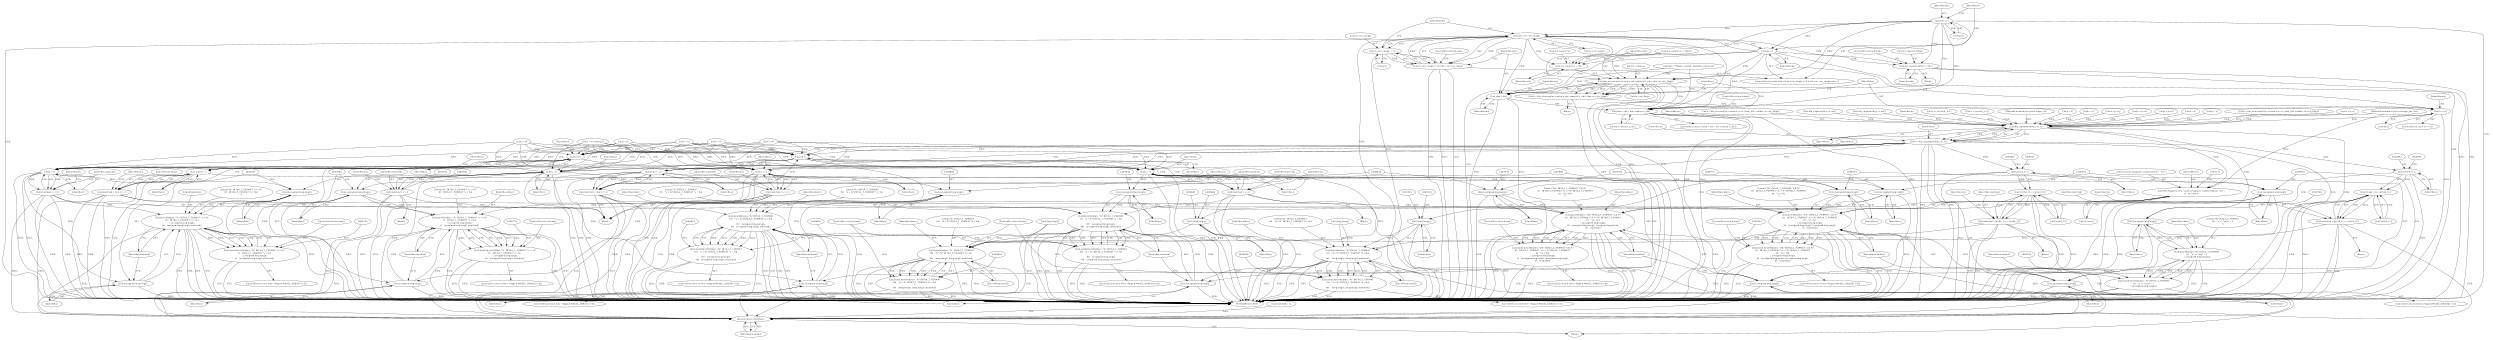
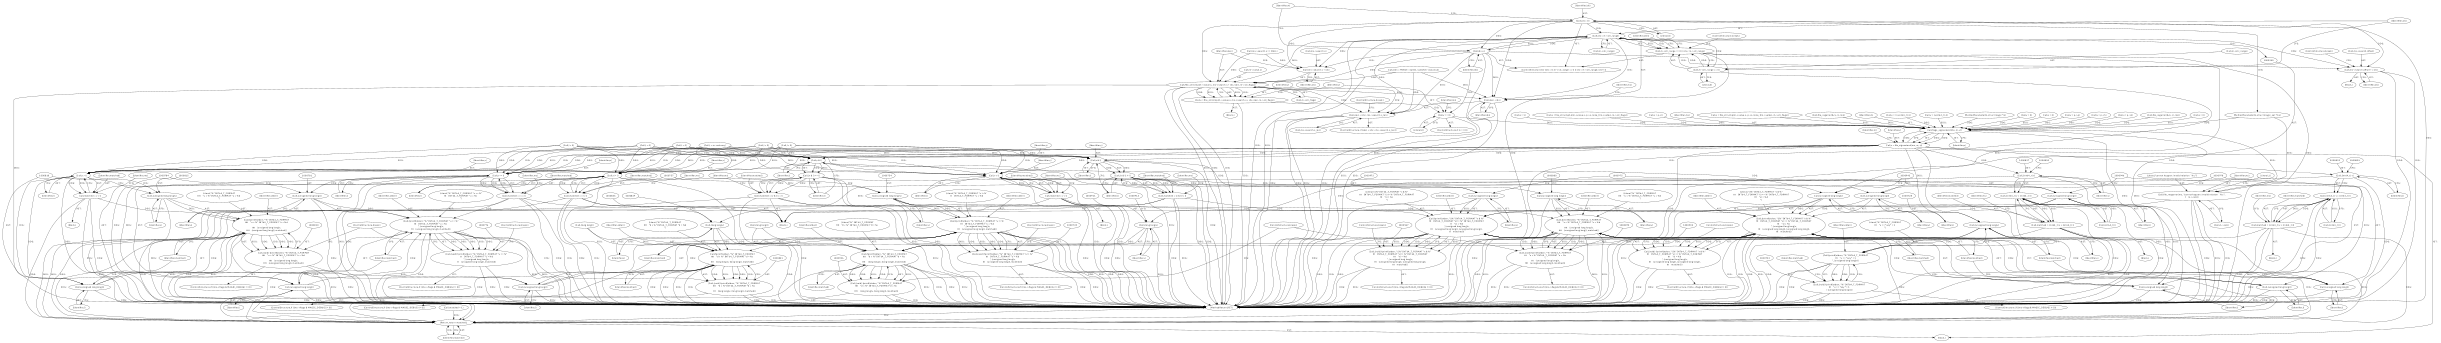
edge "(Call,idx < m->str_range)" -> "(Call,m->str_range == 0)": now "(Call,idx < m->str_range)" -> "1000940"
edge "(Call,idx = 0)" -> "(Call,slen + idx > ms->search.s_len)": now "(Call,idx = 0)" -> "(MethodParameterIn,struct magic_set *ms)"
node "(Call,file_signextend(ms, m, v))": label "(Call,file_signextend(ms, m, v))" -> "(Call,flags_signextend(ms, m, v))"
node "1000883": removed
node "1000935": added
